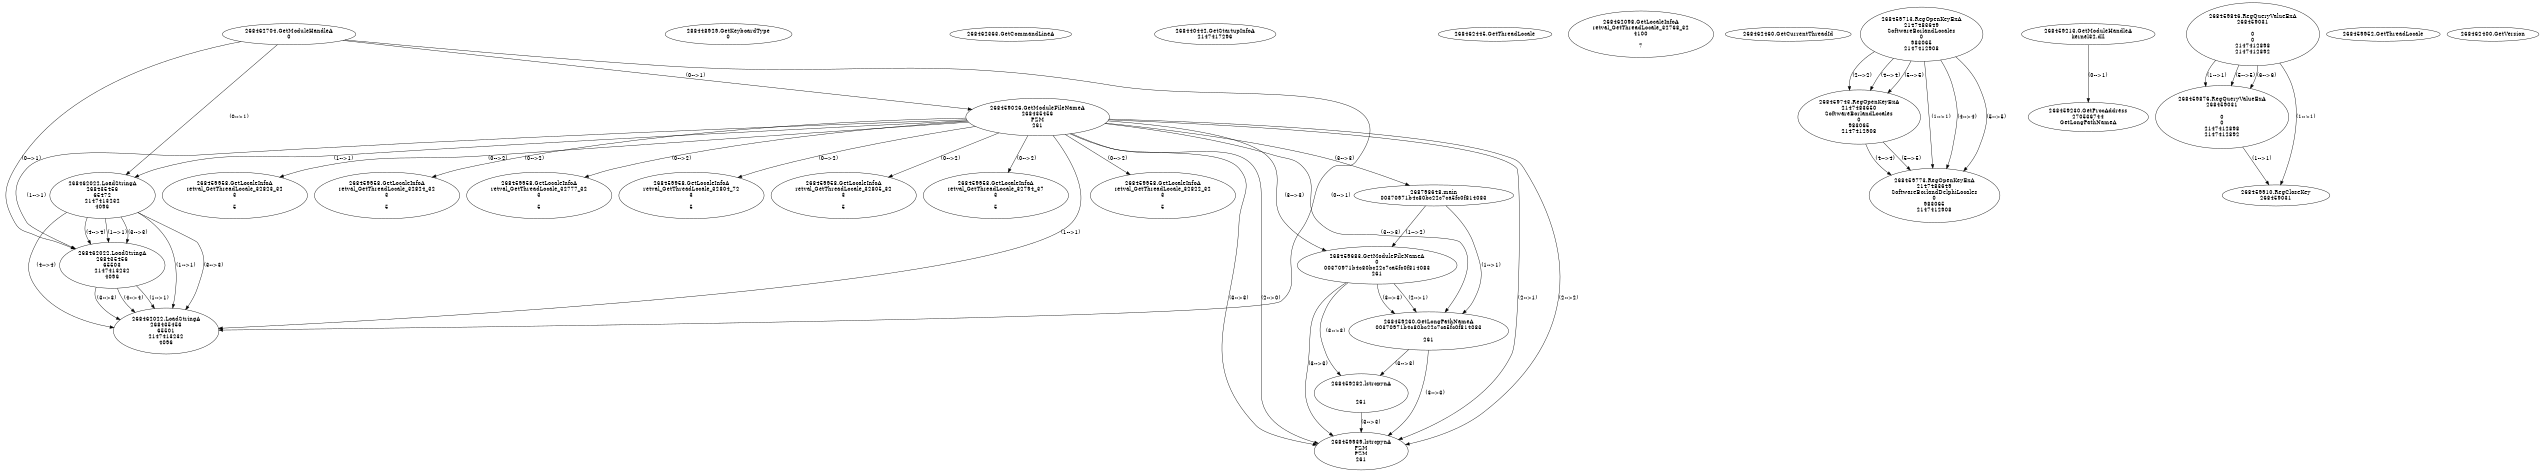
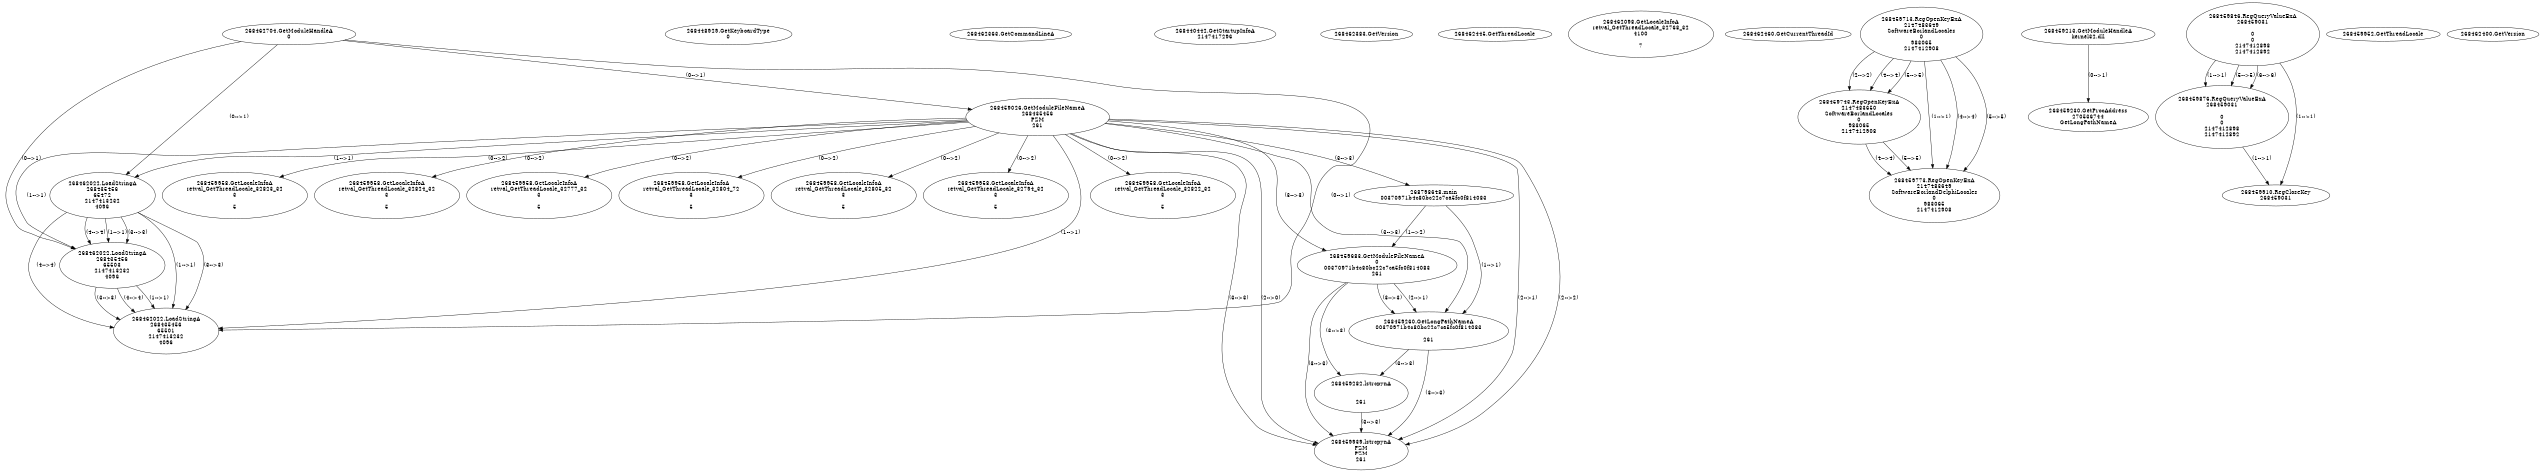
node "288448929.GetKeyboardType 0": label "288448929.GetKeyboardType 0" -> "268448929.GetKeyboardType 0"
node "268462383.GetVersion": added
node "268459958.GetLocaleInfoA retval_GetThreadLocale_32794_37 3 5": label "268459958.GetLocaleInfoA retval_GetThreadLocale_32794_37 3 5" -> "268459958.GetLocaleInfoA retval_GetThreadLocale_32794_32 3 5"
